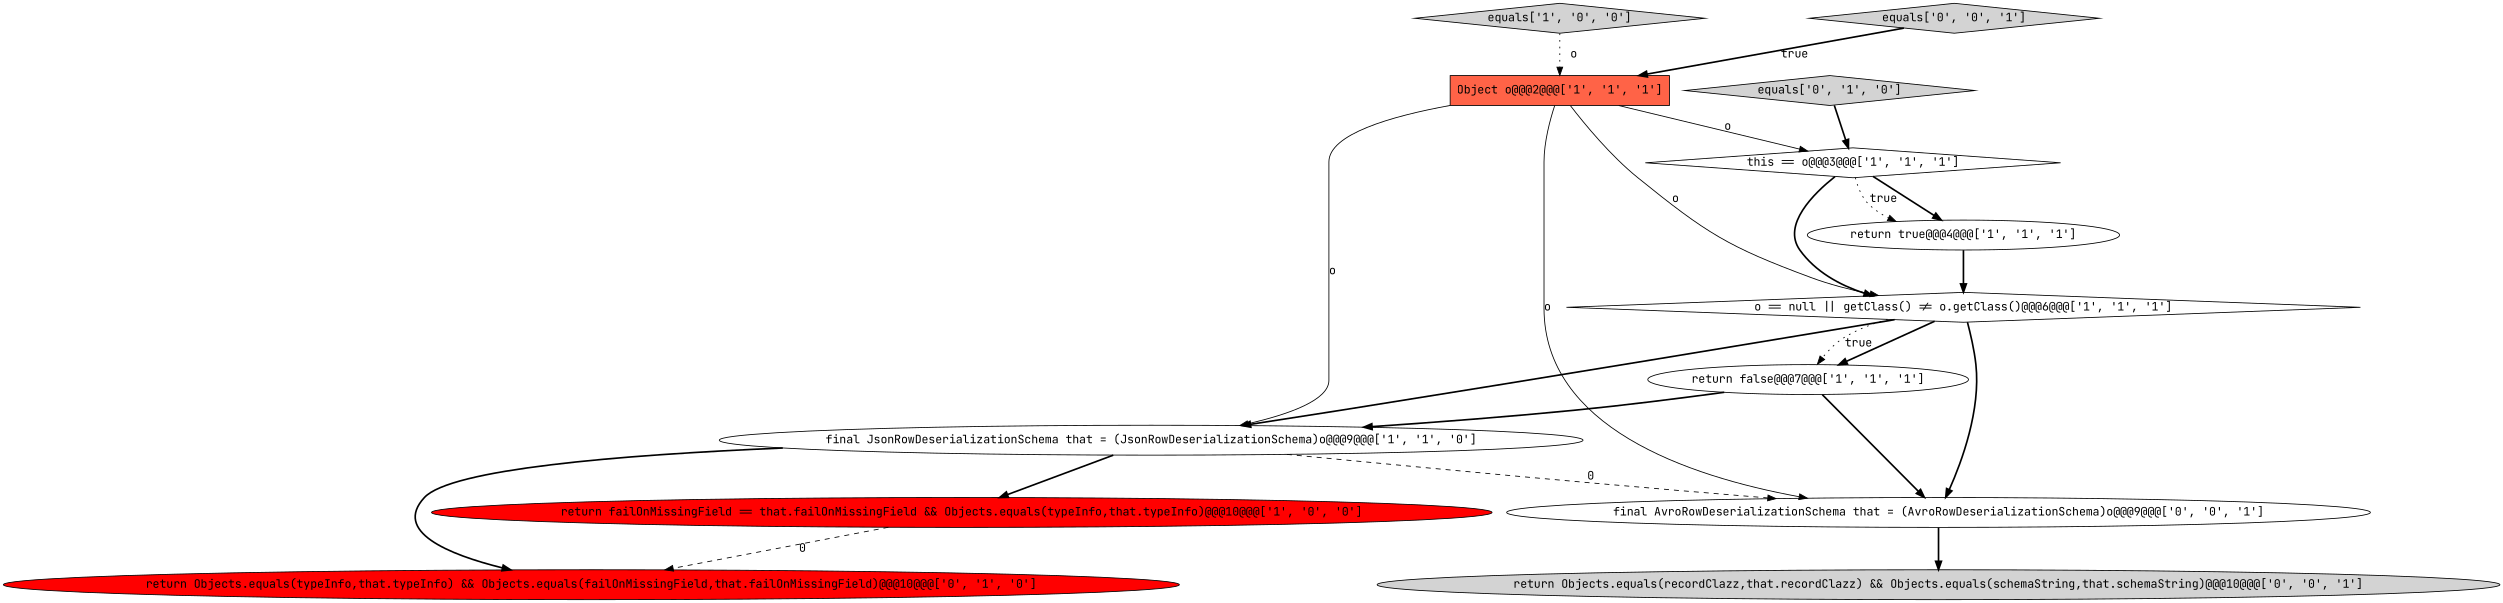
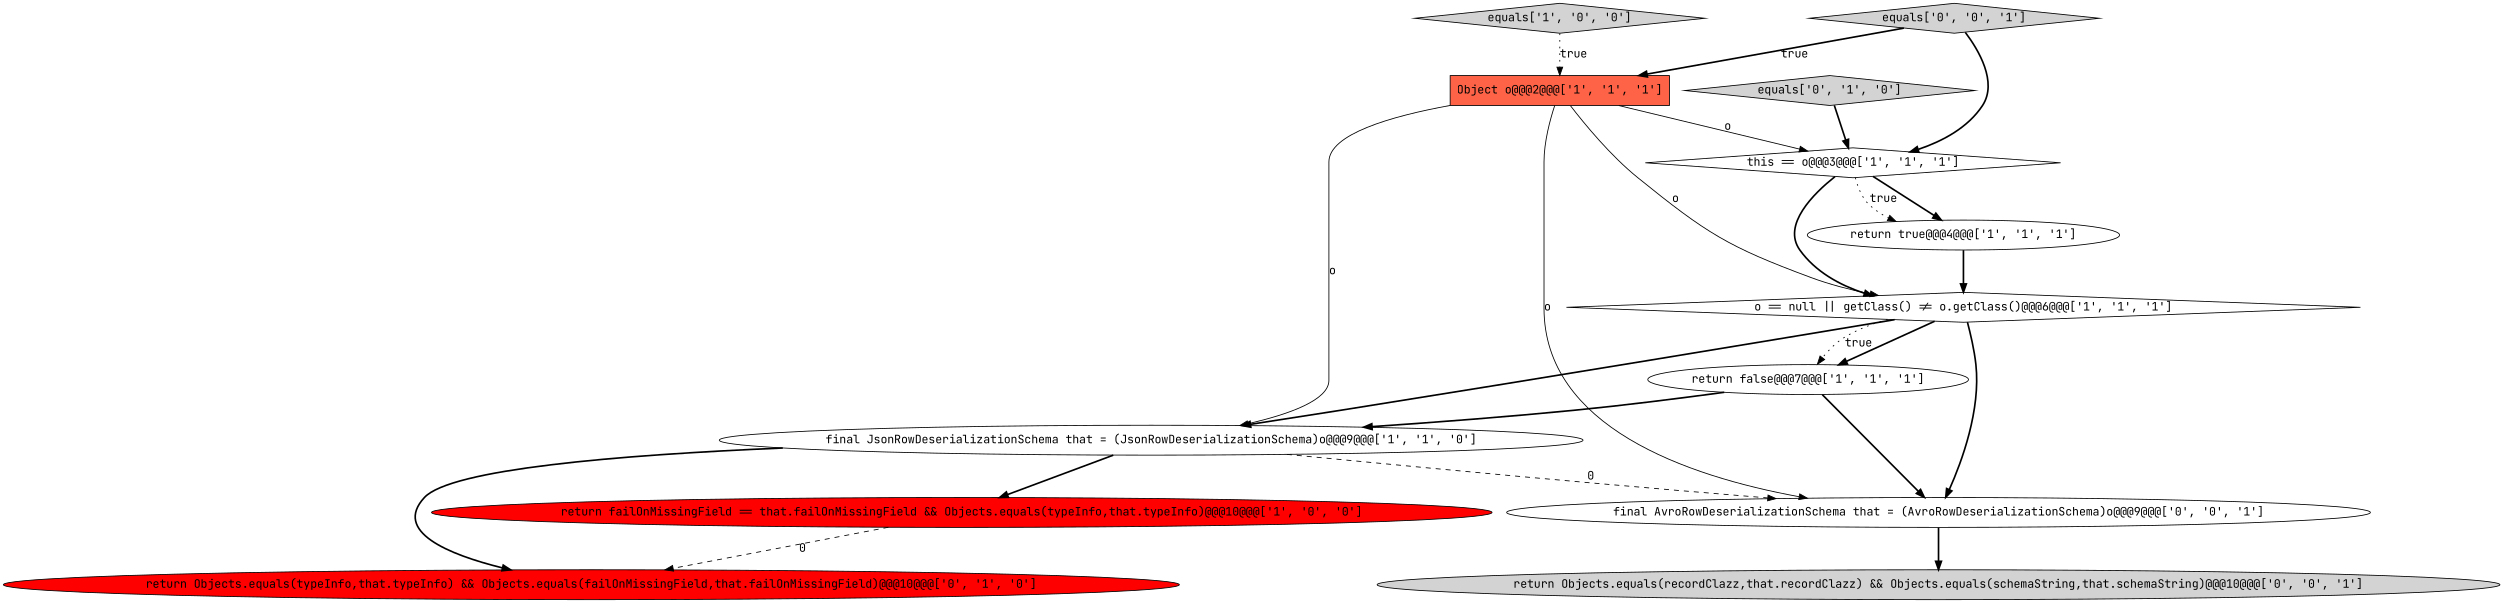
edge "equals['1', '0', '0']" -> "Object o@@@2@@@['1', '1', '1']": label "o" -> "true"
edge "equals['0', '0', '1']" -> "this == o@@@3@@@['1', '1', '1']": added
